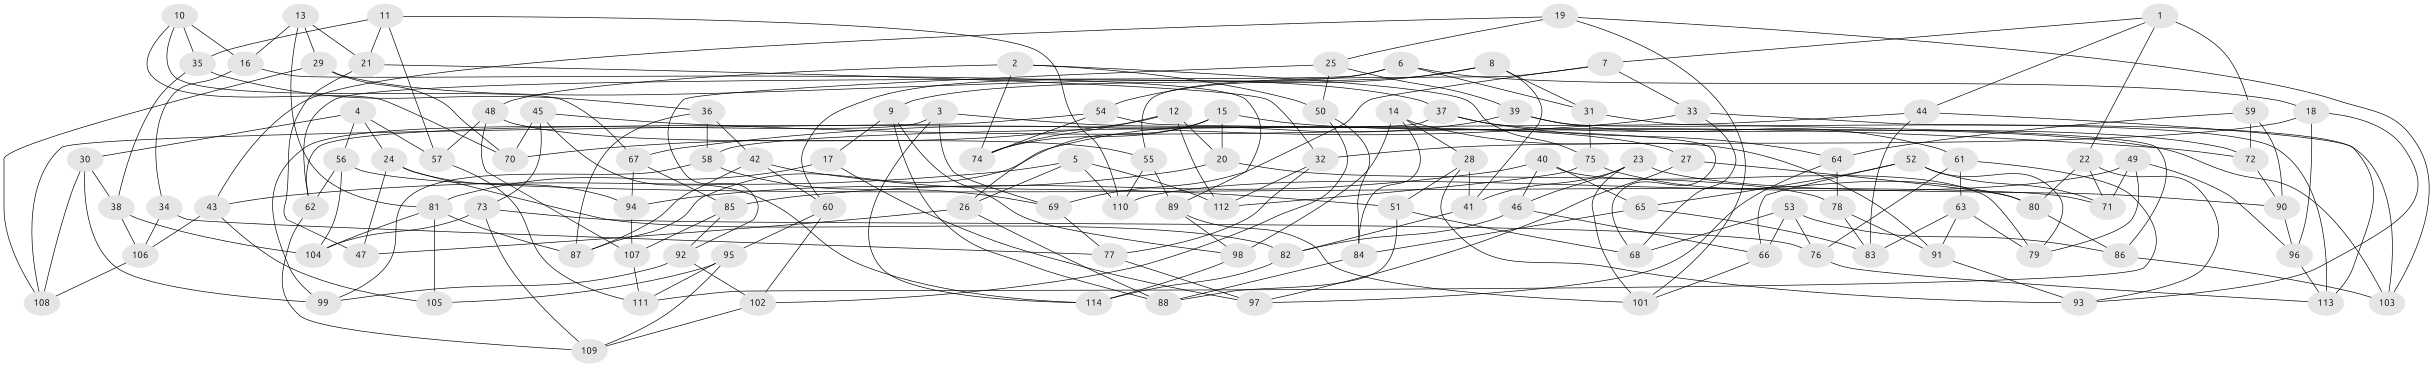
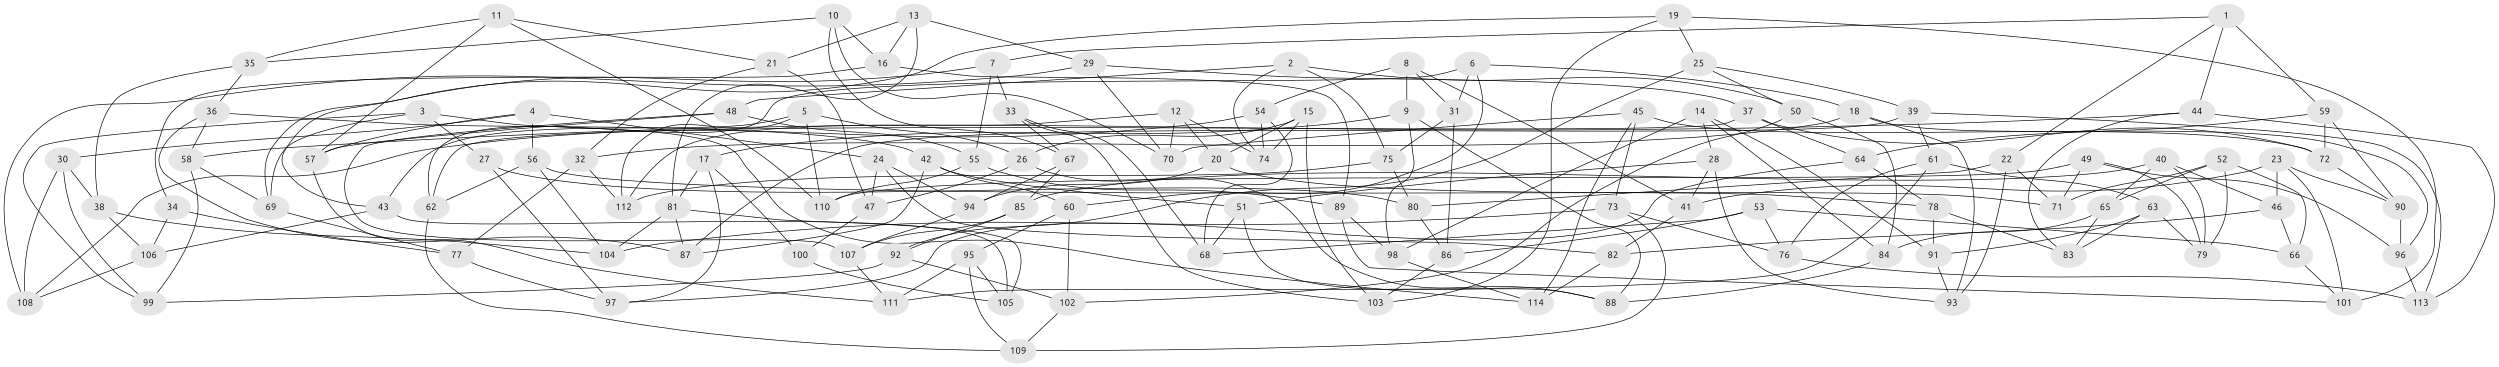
node "100": added
